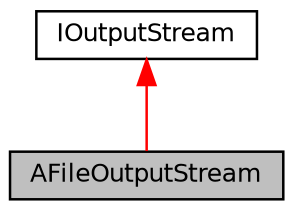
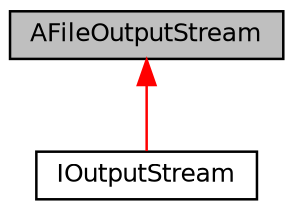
edge "AFileOutputStream" -> "IOutputStream": reversed
